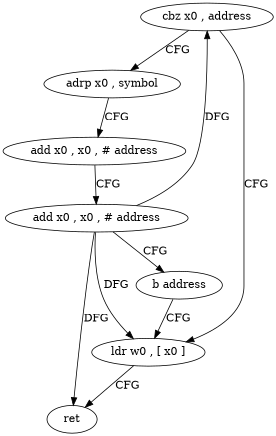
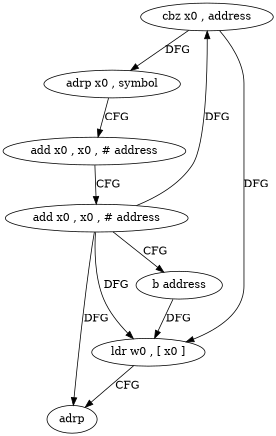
edge "cbz x0 , address" -> "adrp x0 , symbol": label "CFG" -> "DFG"
edge "cbz x0 , address" -> "ldr w0 , [ x0 ]": label "CFG" -> "DFG"
edge "b address" -> "ldr w0 , [ x0 ]": label "CFG" -> "DFG"
node "ret": label "ret" -> "adrp"
